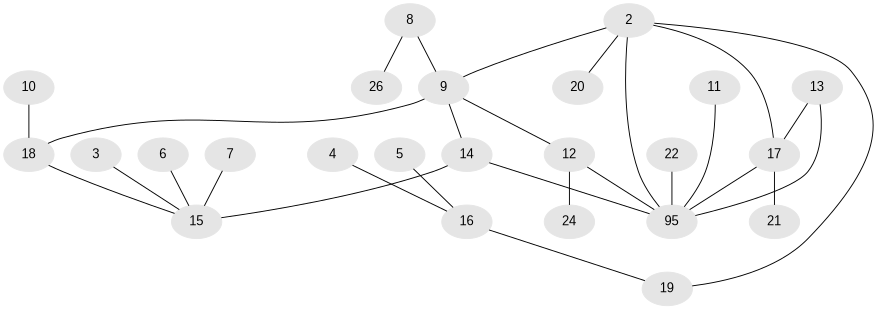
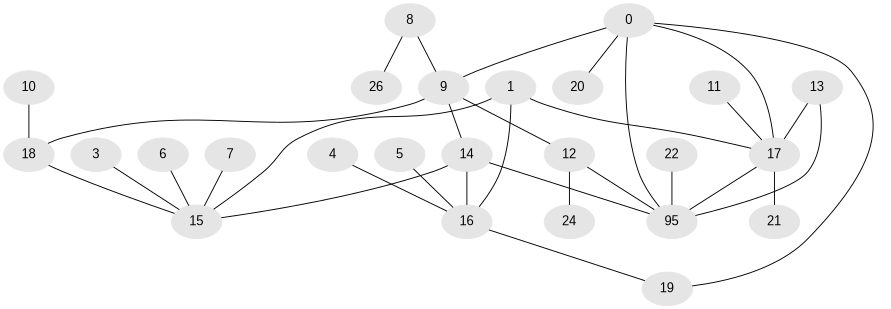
node "2": label "2" -> "0"
node "1": added
edge "11" -- "95": now "11" -- "17"
edge "14" -- "16": added
